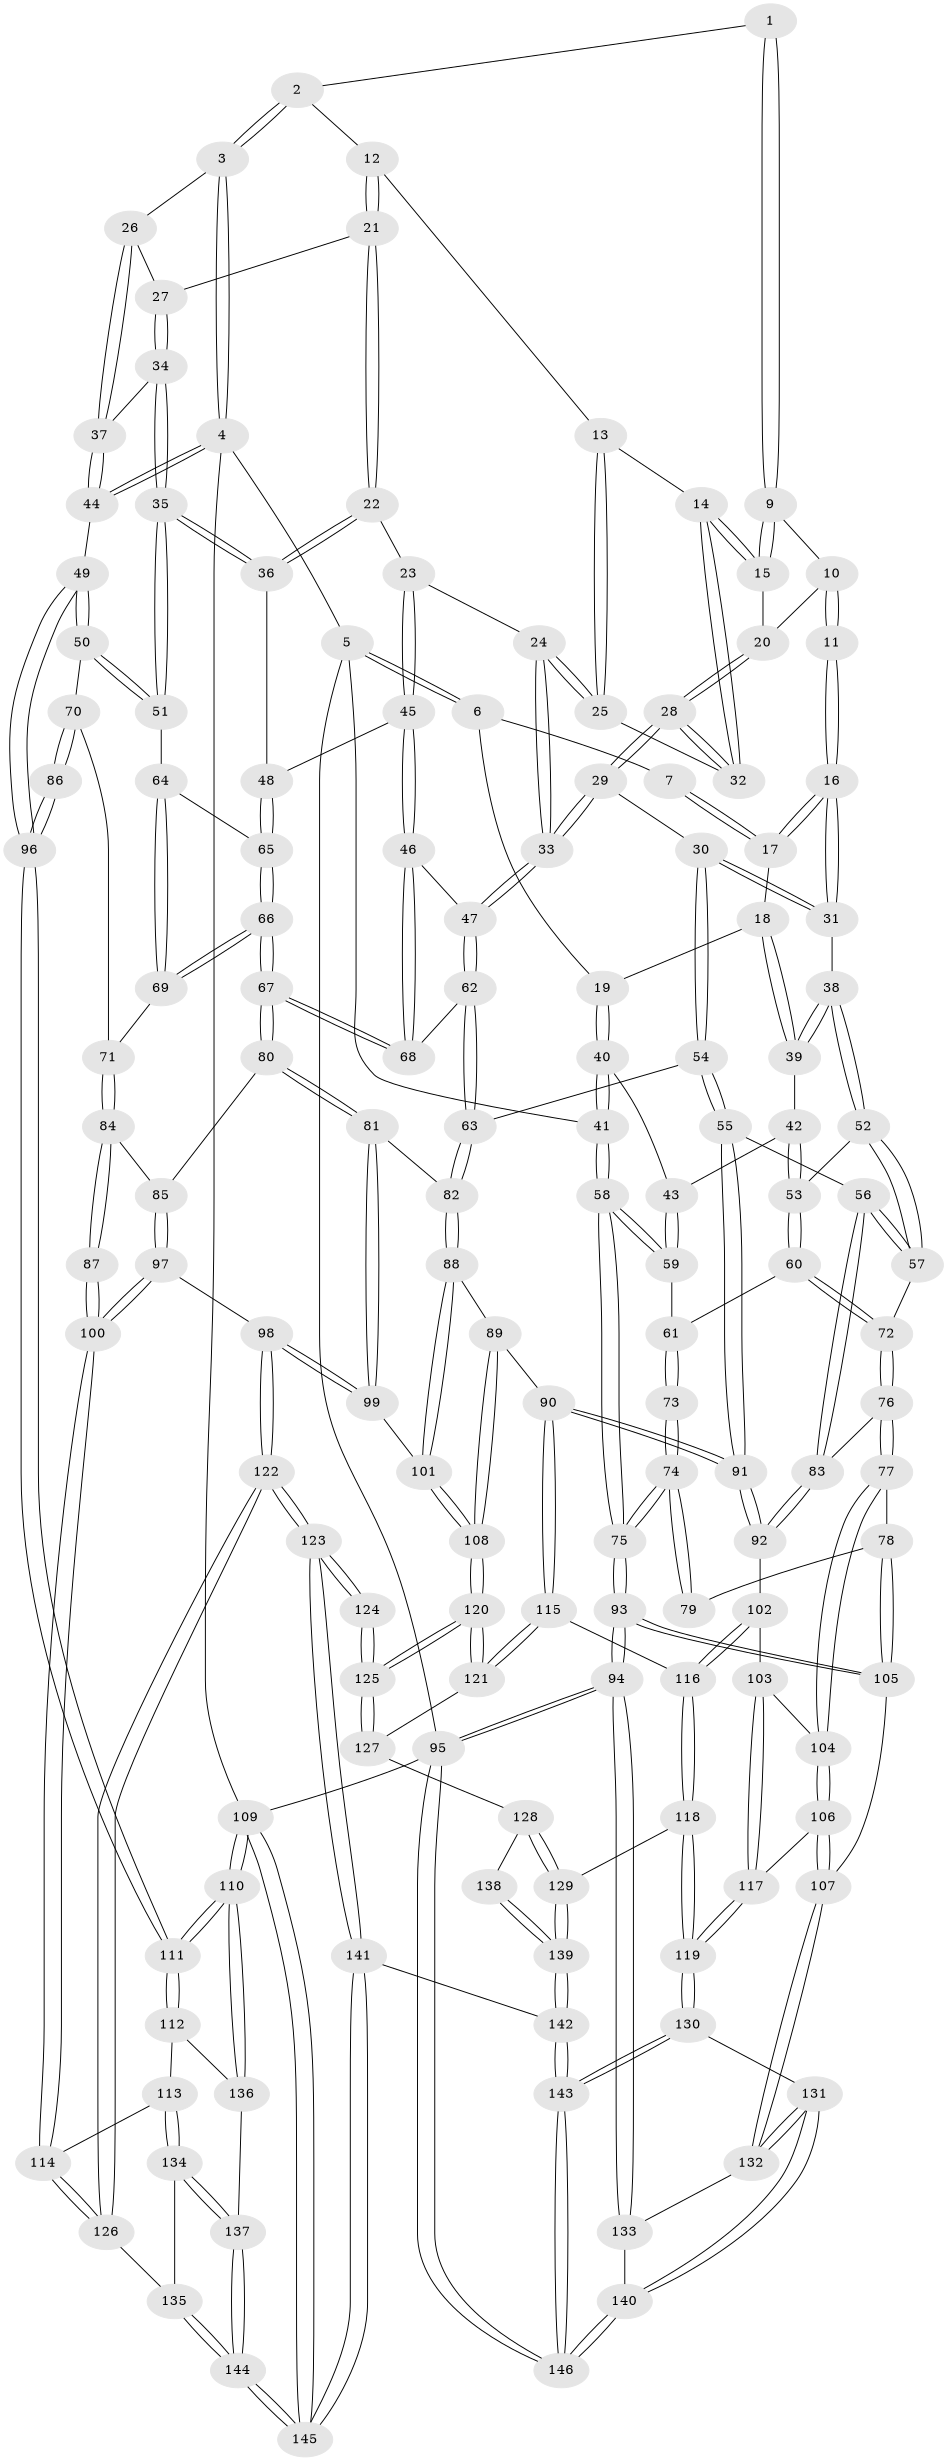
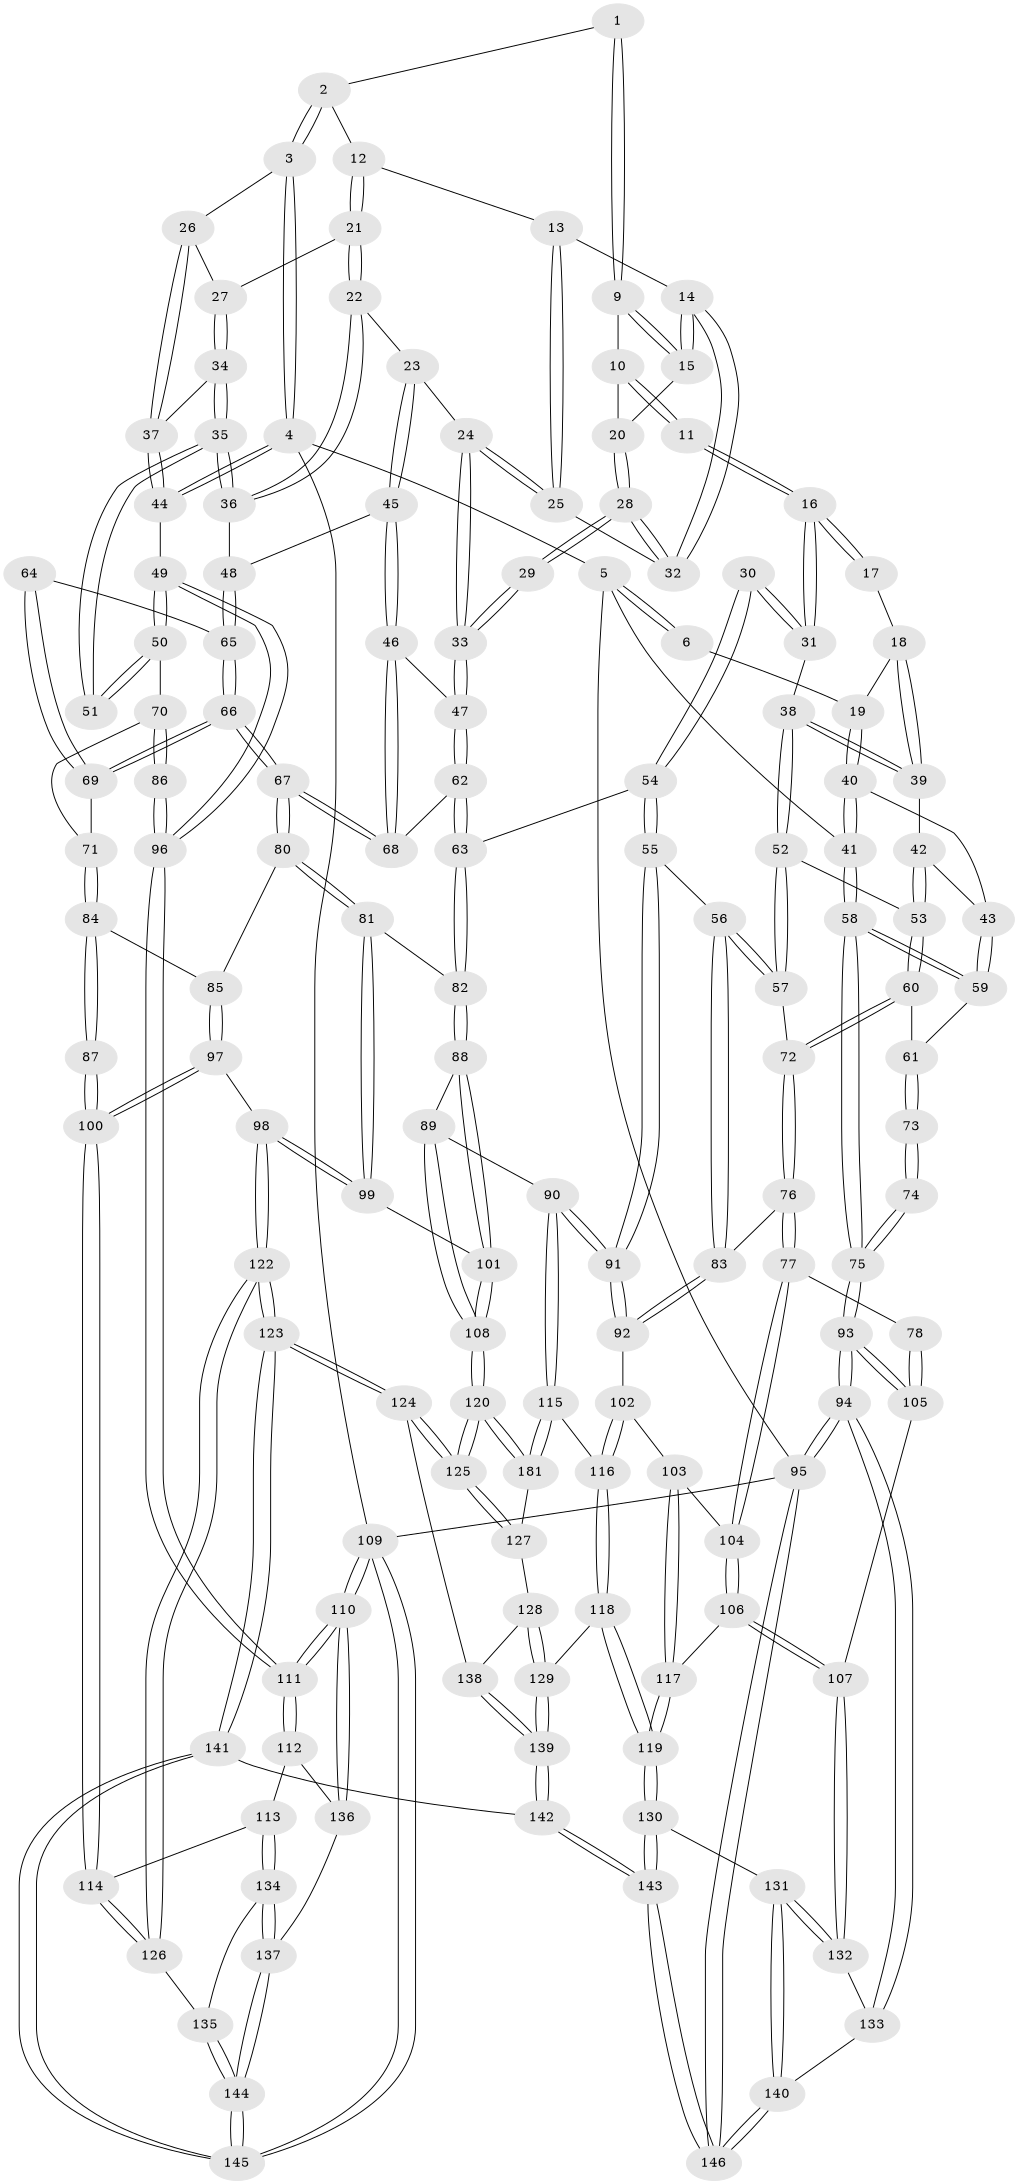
edge "51" -- "64": removed
node "7": removed
edge "29" -- "30": removed
edge "124" -- "138": added
node "79": removed
node "121": label "121" -> "181"
